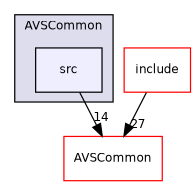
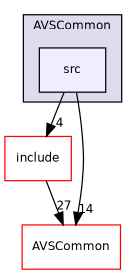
edge "src" -> "include": added
